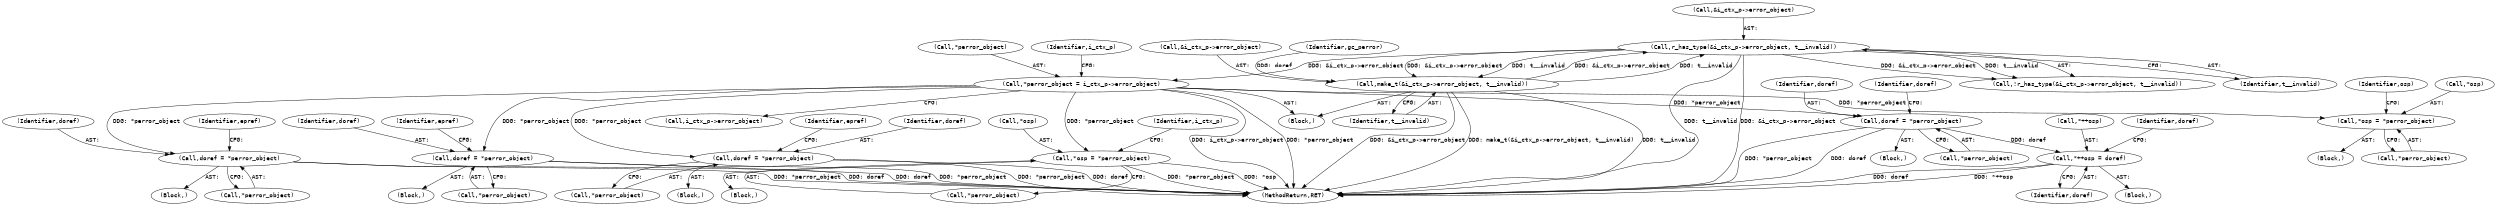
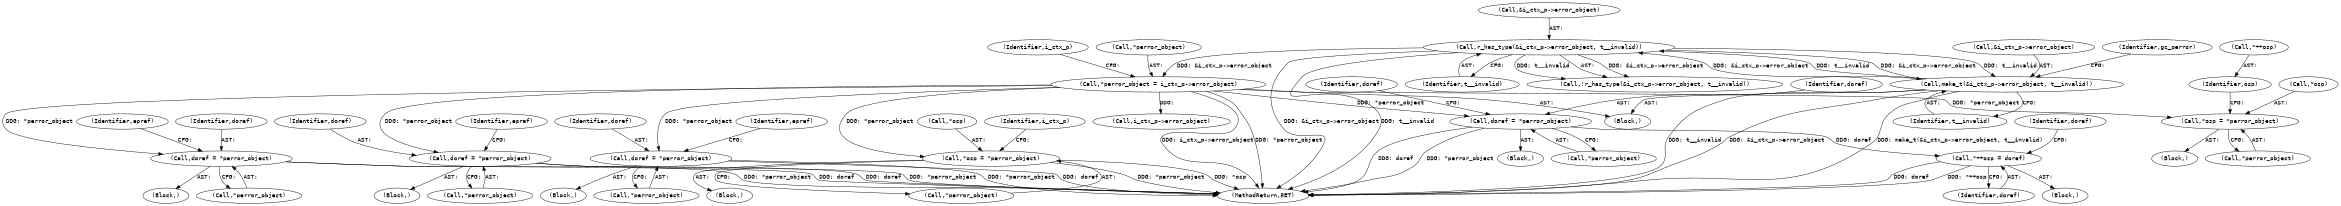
edge "(Identifier,gc_perror)" -> "(Call,make_t(&i_ctx_p->error_object, t__invalid))": label "DDG: doref" -> "CFG: "
edge "(Call,*perror_object = i_ctx_p->error_object)" -> "(Call,i_ctx_p->error_object)": label "CFG: " -> "DDG: "
edge "(Call,*++osp)" -> "(Call,*++osp = doref)": now "(Call,*++osp)" -> "(Identifier,osp)"
